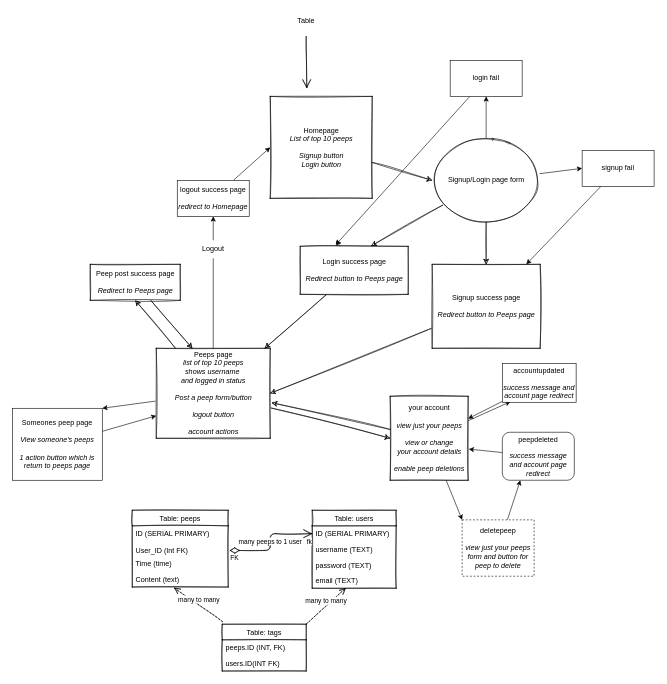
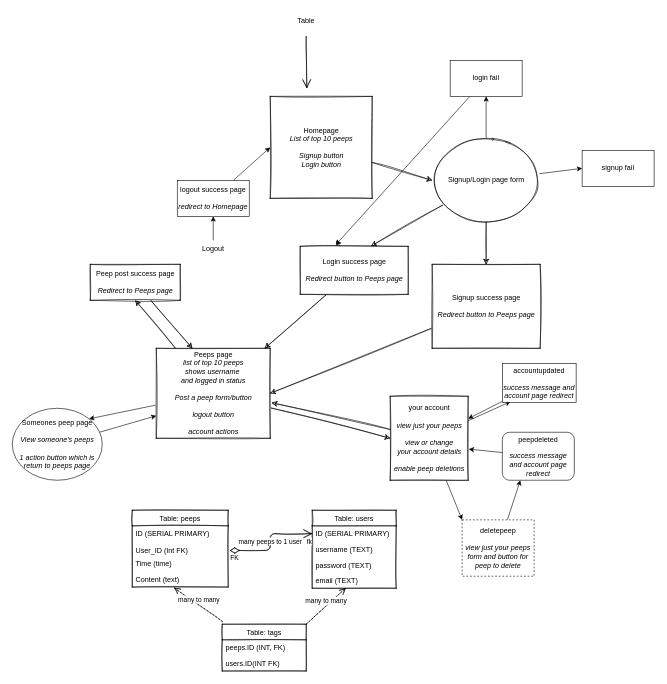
edge "signup fail" -> "Signup success page Redirect button to Peeps page": removed
edge "Logout" -- "Peeps page list of top 10 peeps shows username and logged in status Post a peep form/button logout button account actions": removed
node "Someones peep page View someone's peeps 1 action button which is return to peeps page": shape rectangle -> ellipse
